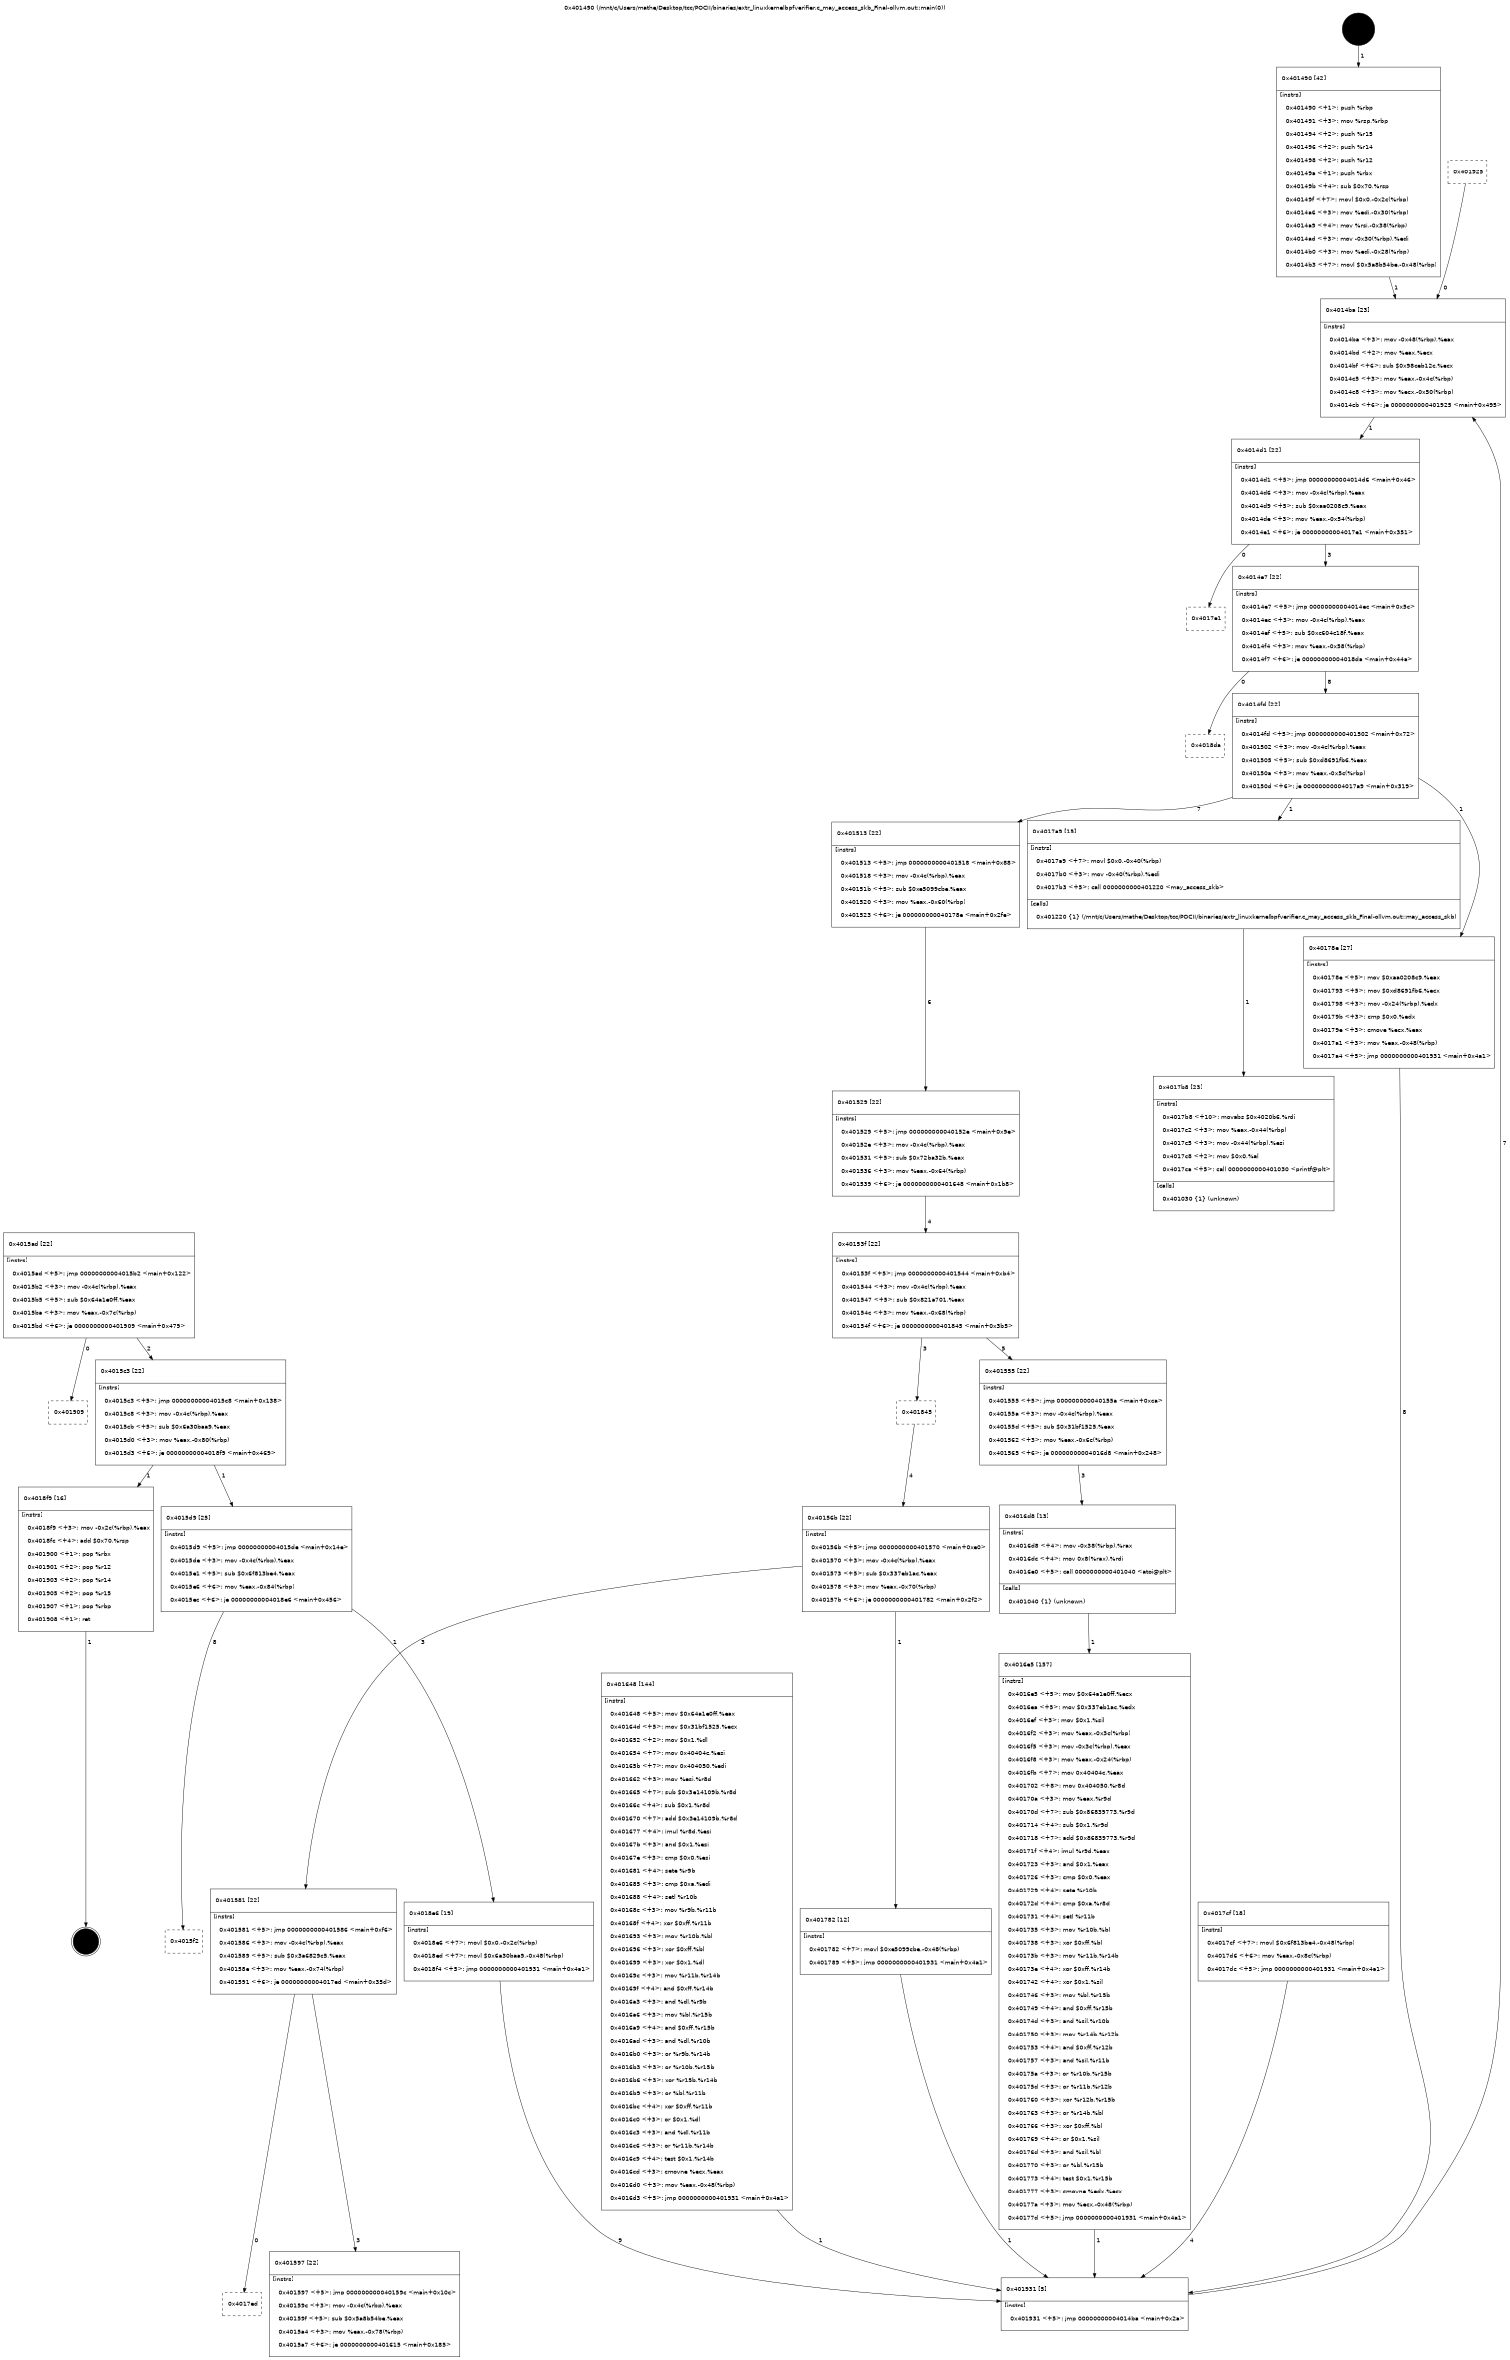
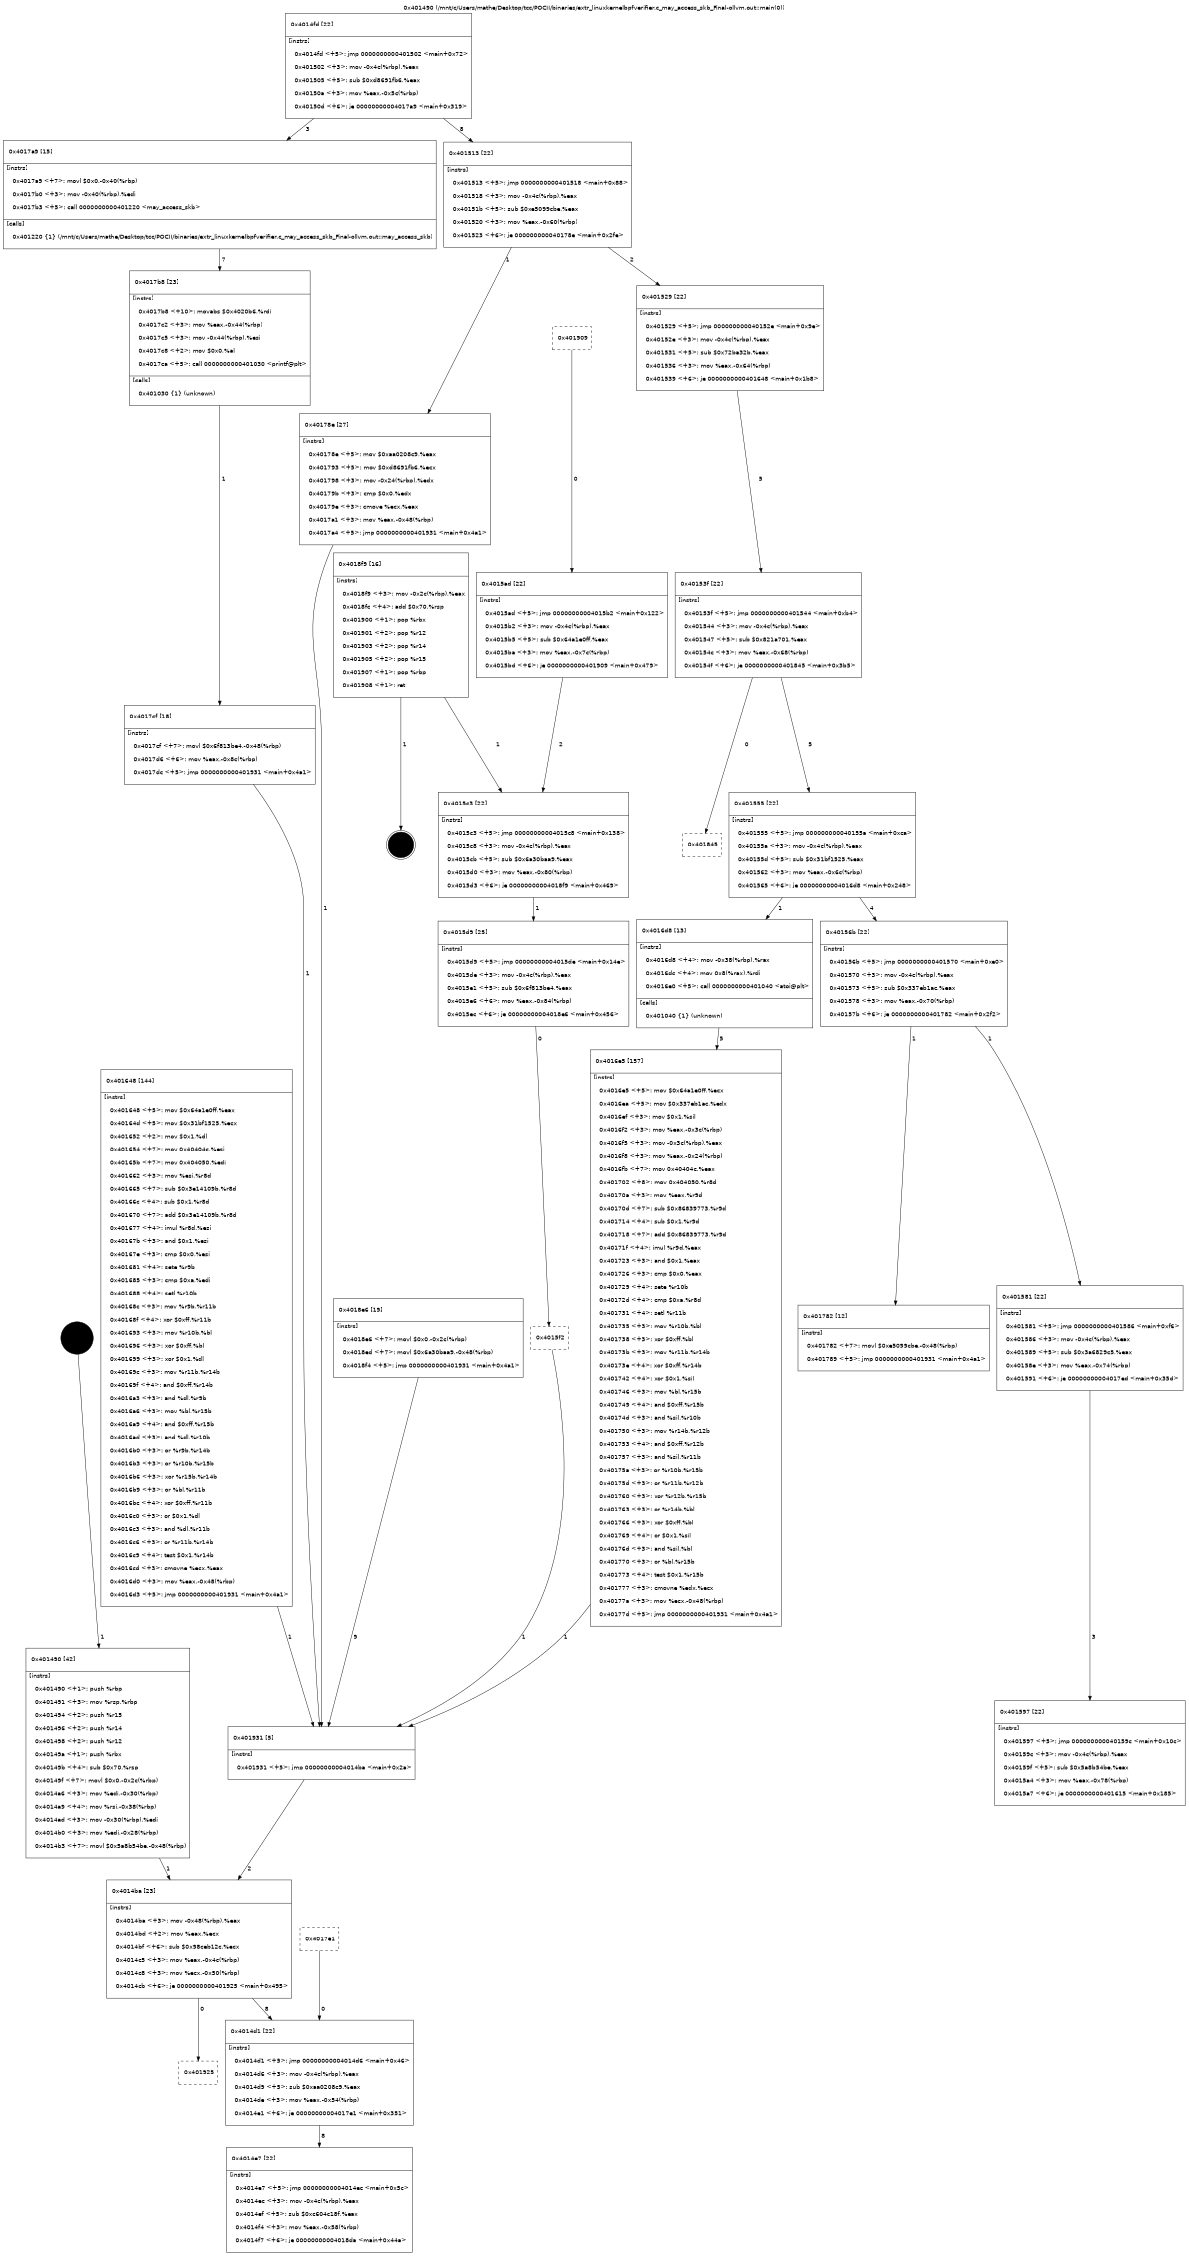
edge "0x401925" -> "0x4014ba [23]": reversed
edge "0x4014ba [23]" -> "0x4014d1 [22]": label " 1" -> " 8"
edge "0x4017b8 [23]" -> "0x4017cf [18]": added, label "1"
edge "0x4014d1 [22]" -> "0x4014e7 [22]": label " 3" -> " 8"
edge "0x4014d1 [22]" -> "0x4017e1": reversed
edge "0x4014e7 [22]" -> "0x4014fd [22]": removed, label "8"
node "0x4018da": removed
edge "0x4014fd [22]" -> "0x401513 [22]": label " 7" -> " 8"
edge "0x4014fd [22]" -> "0x4017a9 [15]": label " 1" -> " 3"
edge "0x4014fd [22]" -> "0x40178e [27]": now "0x401513 [22]" -> "0x40178e [27]"
edge "0x401513 [22]" -> "0x401529 [22]": label " 6" -> " 2"
edge "0x4017a9 [15]" -> "0x4017b8 [23]": label " 1" -> " 7"
edge "0x401931 [5]" -> "0x4014ba [23]": label " 7" -> " 2"
edge "0x401529 [22]" -> "0x40153f [22]": label " 4" -> " 5"
edge "0x40153f [22]" -> "0x401845": label " 3" -> " 0"
edge "0x4015ad [22]" -> "0x401909": reversed
edge "0x40178e [27]" -> "0x401931 [5]": label " 8" -> " 1"
edge "0x401845" -> "0x40156b [22]": now "0x401555 [22]" -> "0x40156b [22]"
edge "0x4015c3 [22]" -> "0x4018f9 [16]": reversed
edge "0x401555 [22]" -> "0x4016d8 [13]": label " 3" -> " 1"
edge "0x4015d9 [25]" -> "0x4015f2": label " 8" -> " 0"
edge "0x40156b [22]" -> "0x401581 [22]": label " 3" -> " 1"
edge "0x4016d8 [13]" -> "0x4016e5 [157]": label " 1" -> " 5"
edge "0x4015d9 [25]" -> "0x4018e6 [19]": removed, label "1"
edge "0x401782 [12]" -> "0x401931 [5]": now "0x4015f2" -> "0x401931 [5]"
edge "0x4017cf [18]" -> "0x401931 [5]": label " 4" -> " 1"
node "0x4017ed": removed
